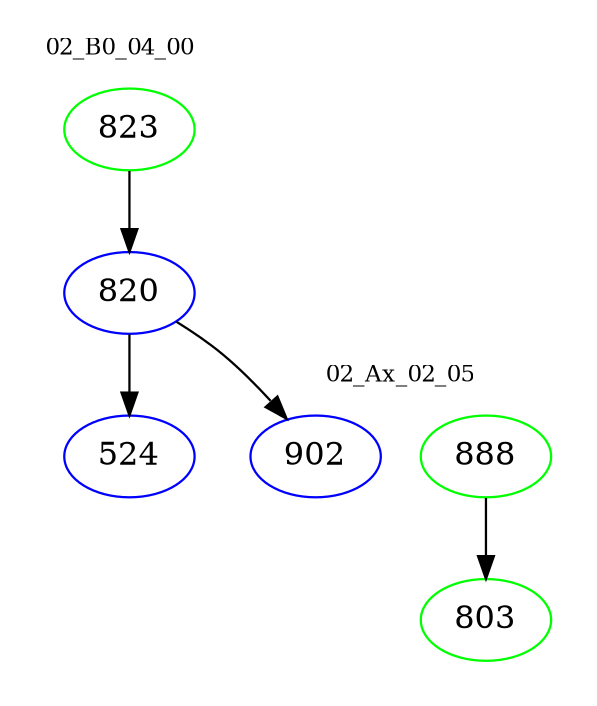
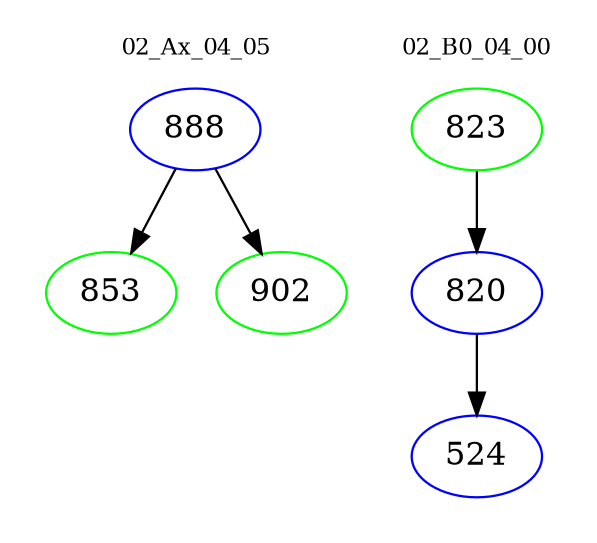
edge "820" -> "902": now "888" -> "902"
cluster "02_Ax_02_05": label "02_Ax_02_05" -> "02_Ax_04_05"
node "902": color blue -> green
node "888": color green -> blue
node "803": label "803" -> "853"
